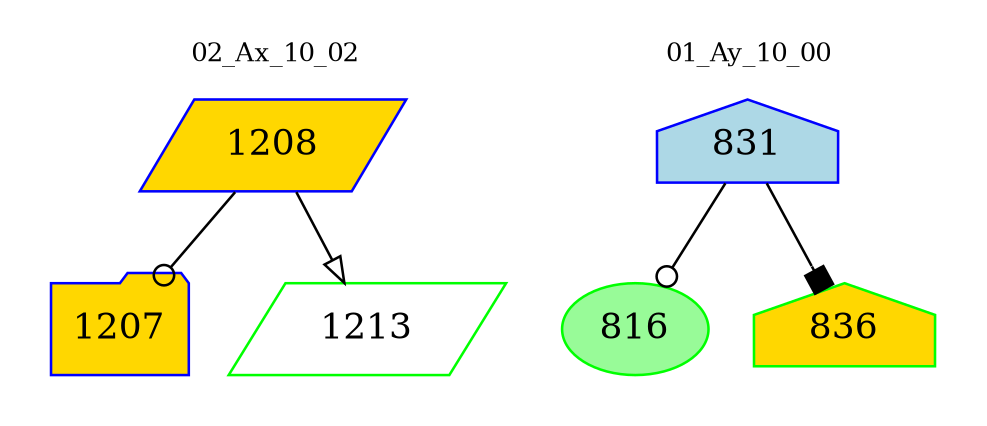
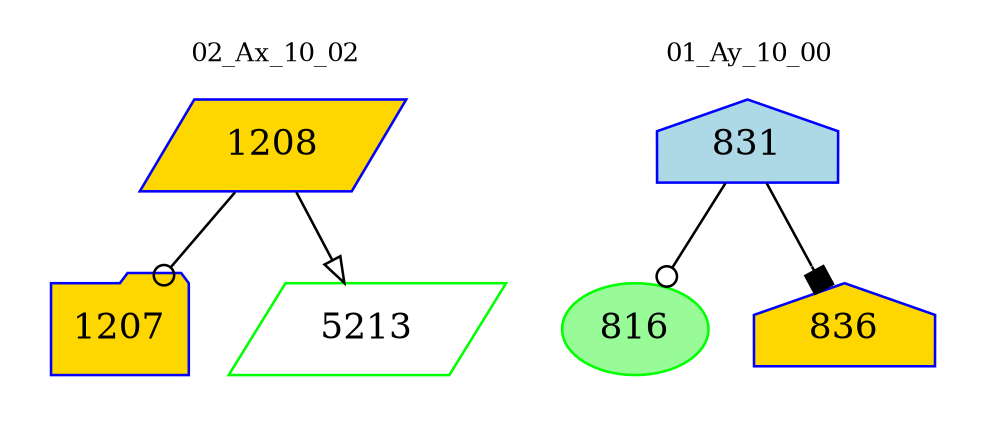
node "1213": label "1213" -> "5213"
node "836": color green -> blue
